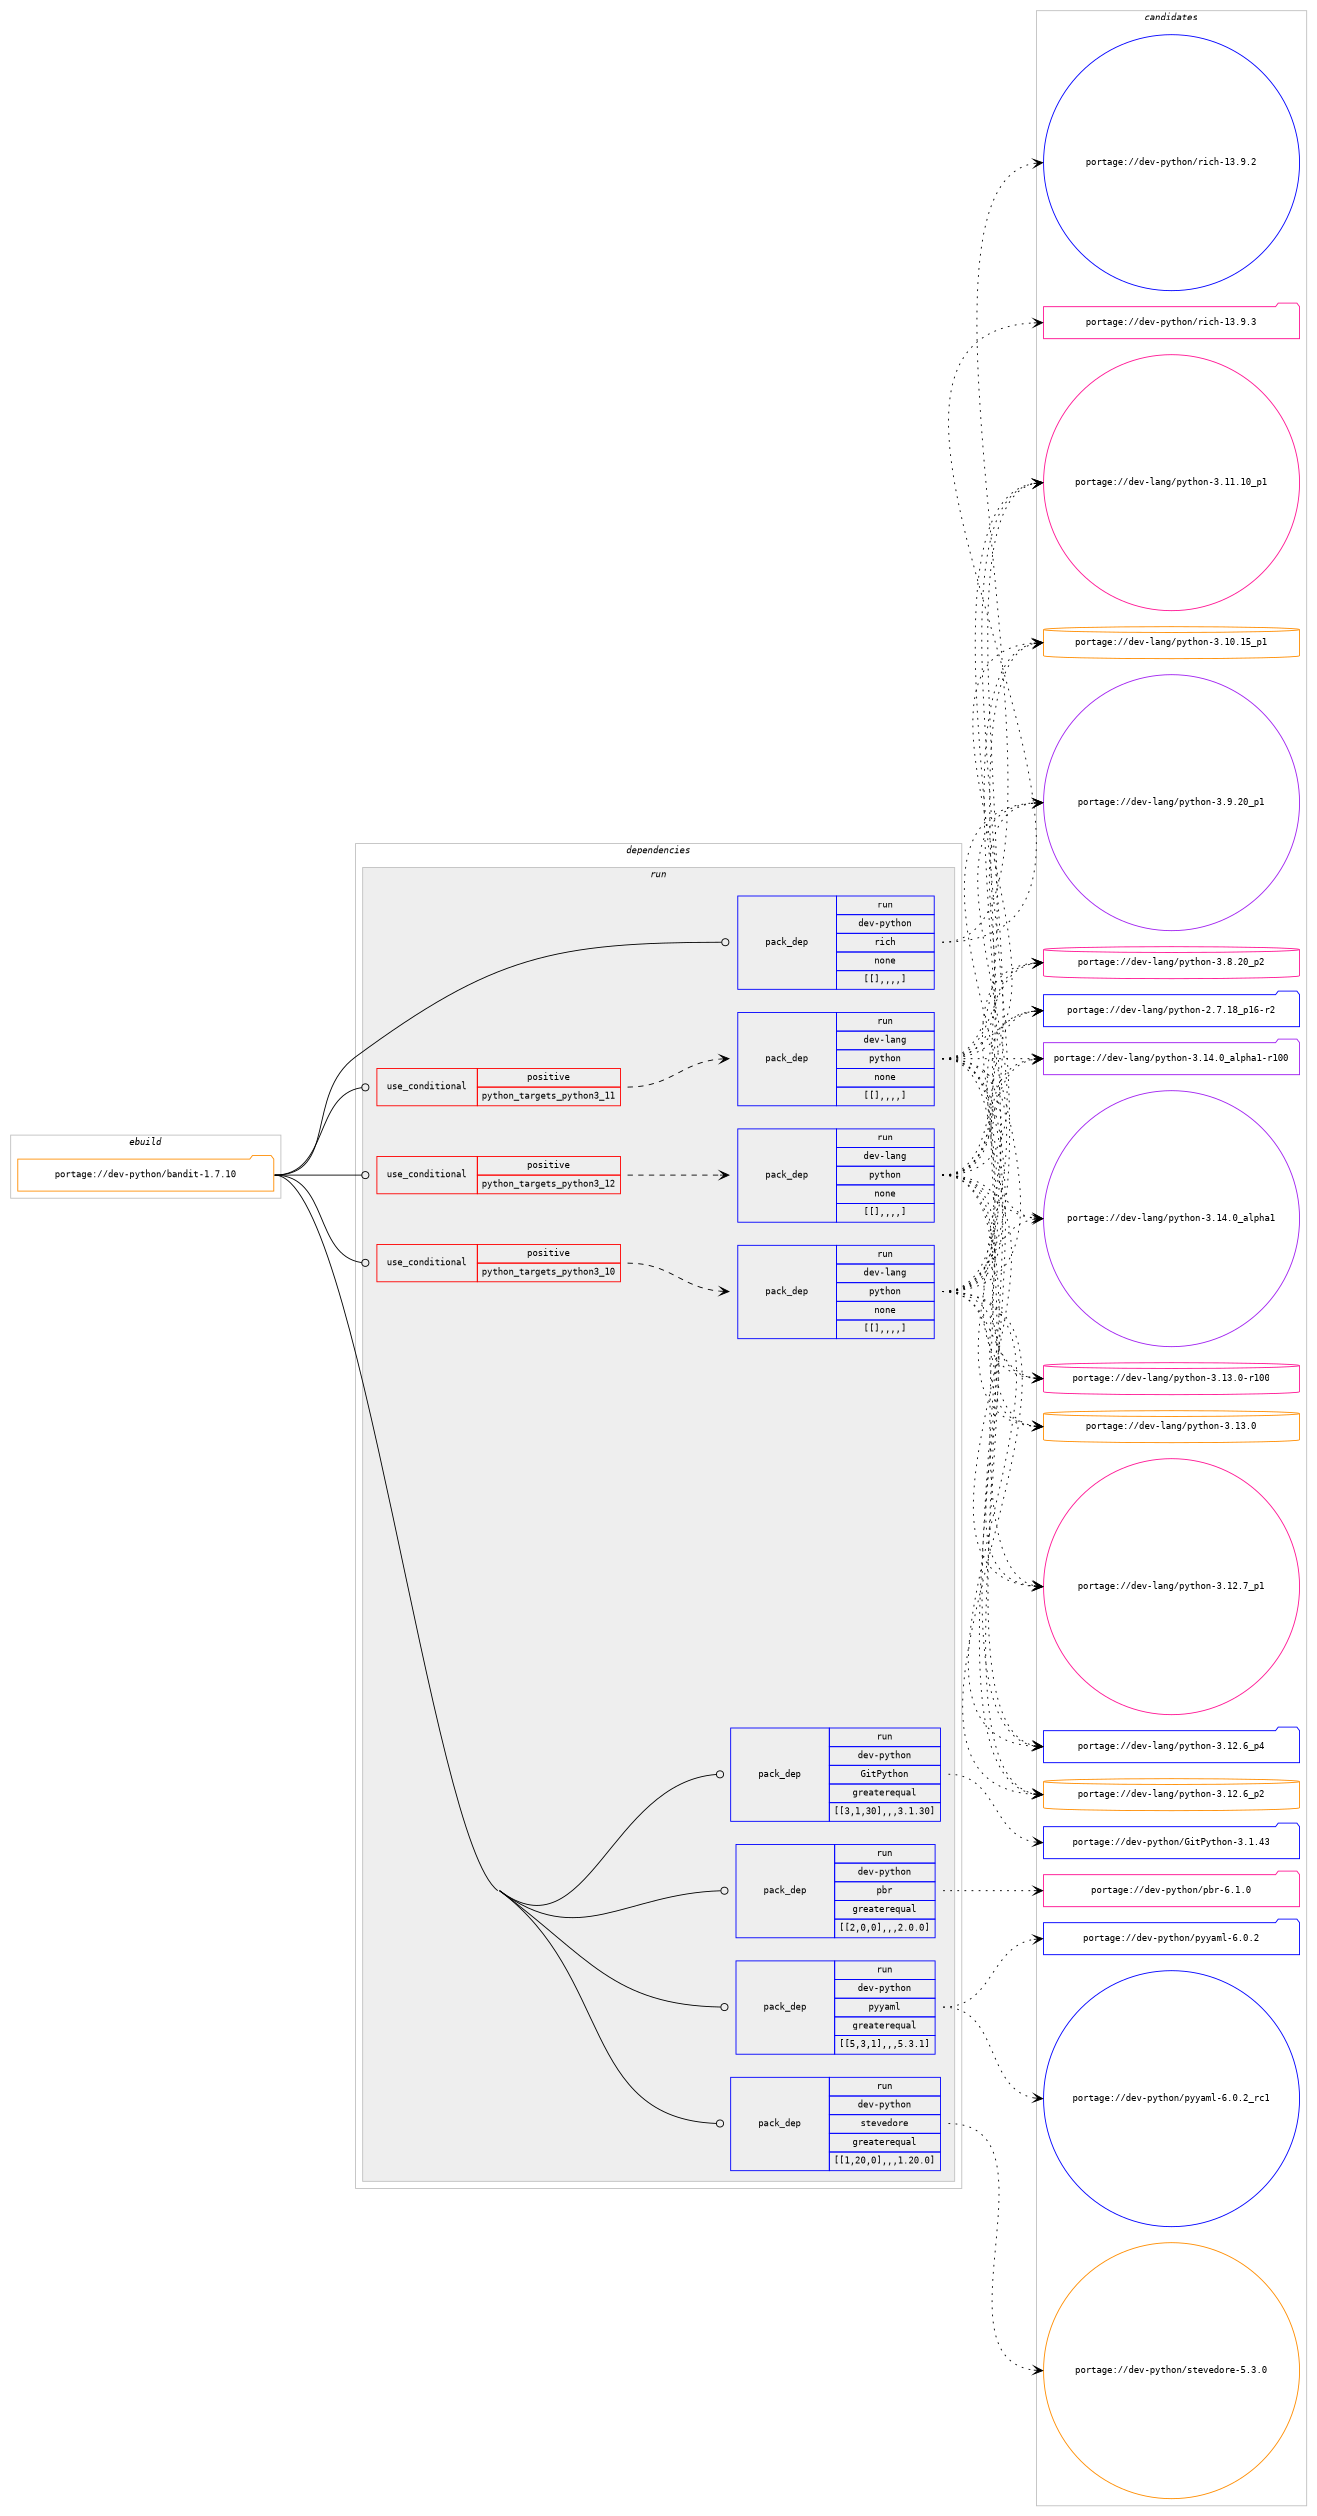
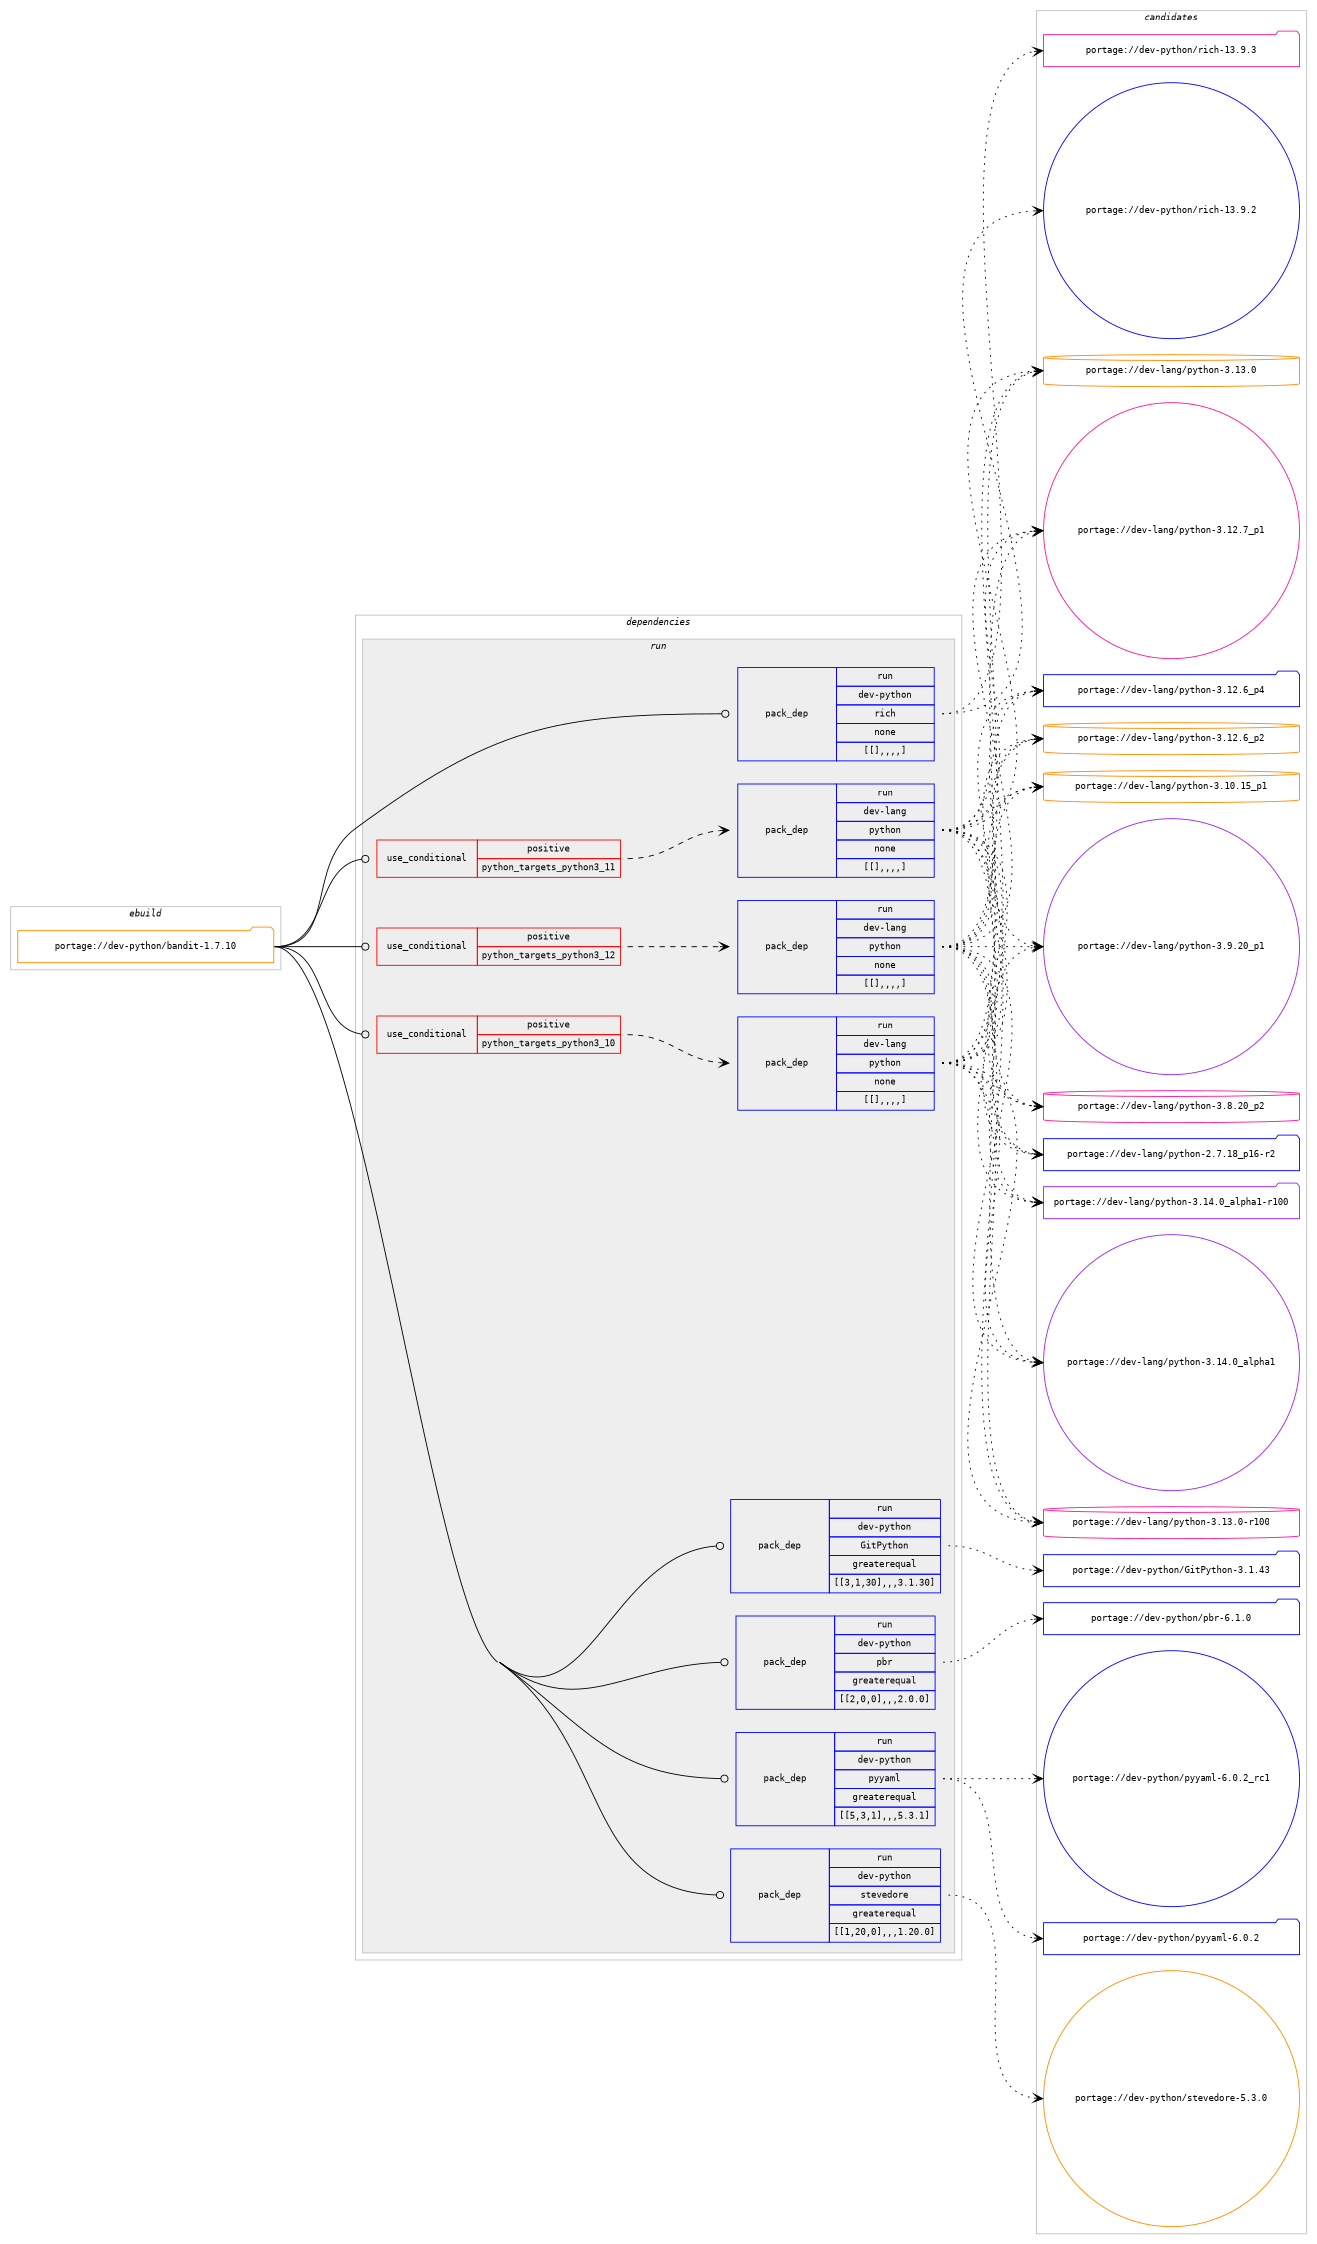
node "portage://dev-lang/python-3.11.10_p1": removed
node "portage://dev-python/pbr-6.1.0": color deeppink -> blue
